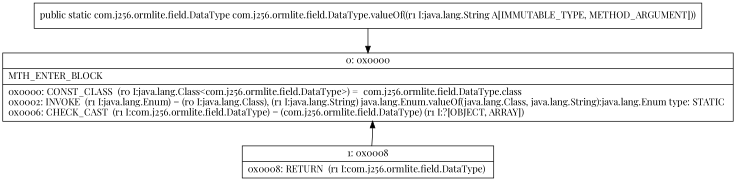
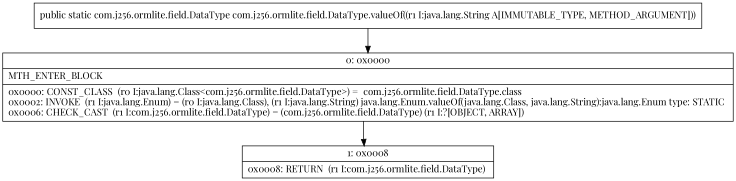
edge "1: 0x0008" -> "0: 0x0000": reversed
